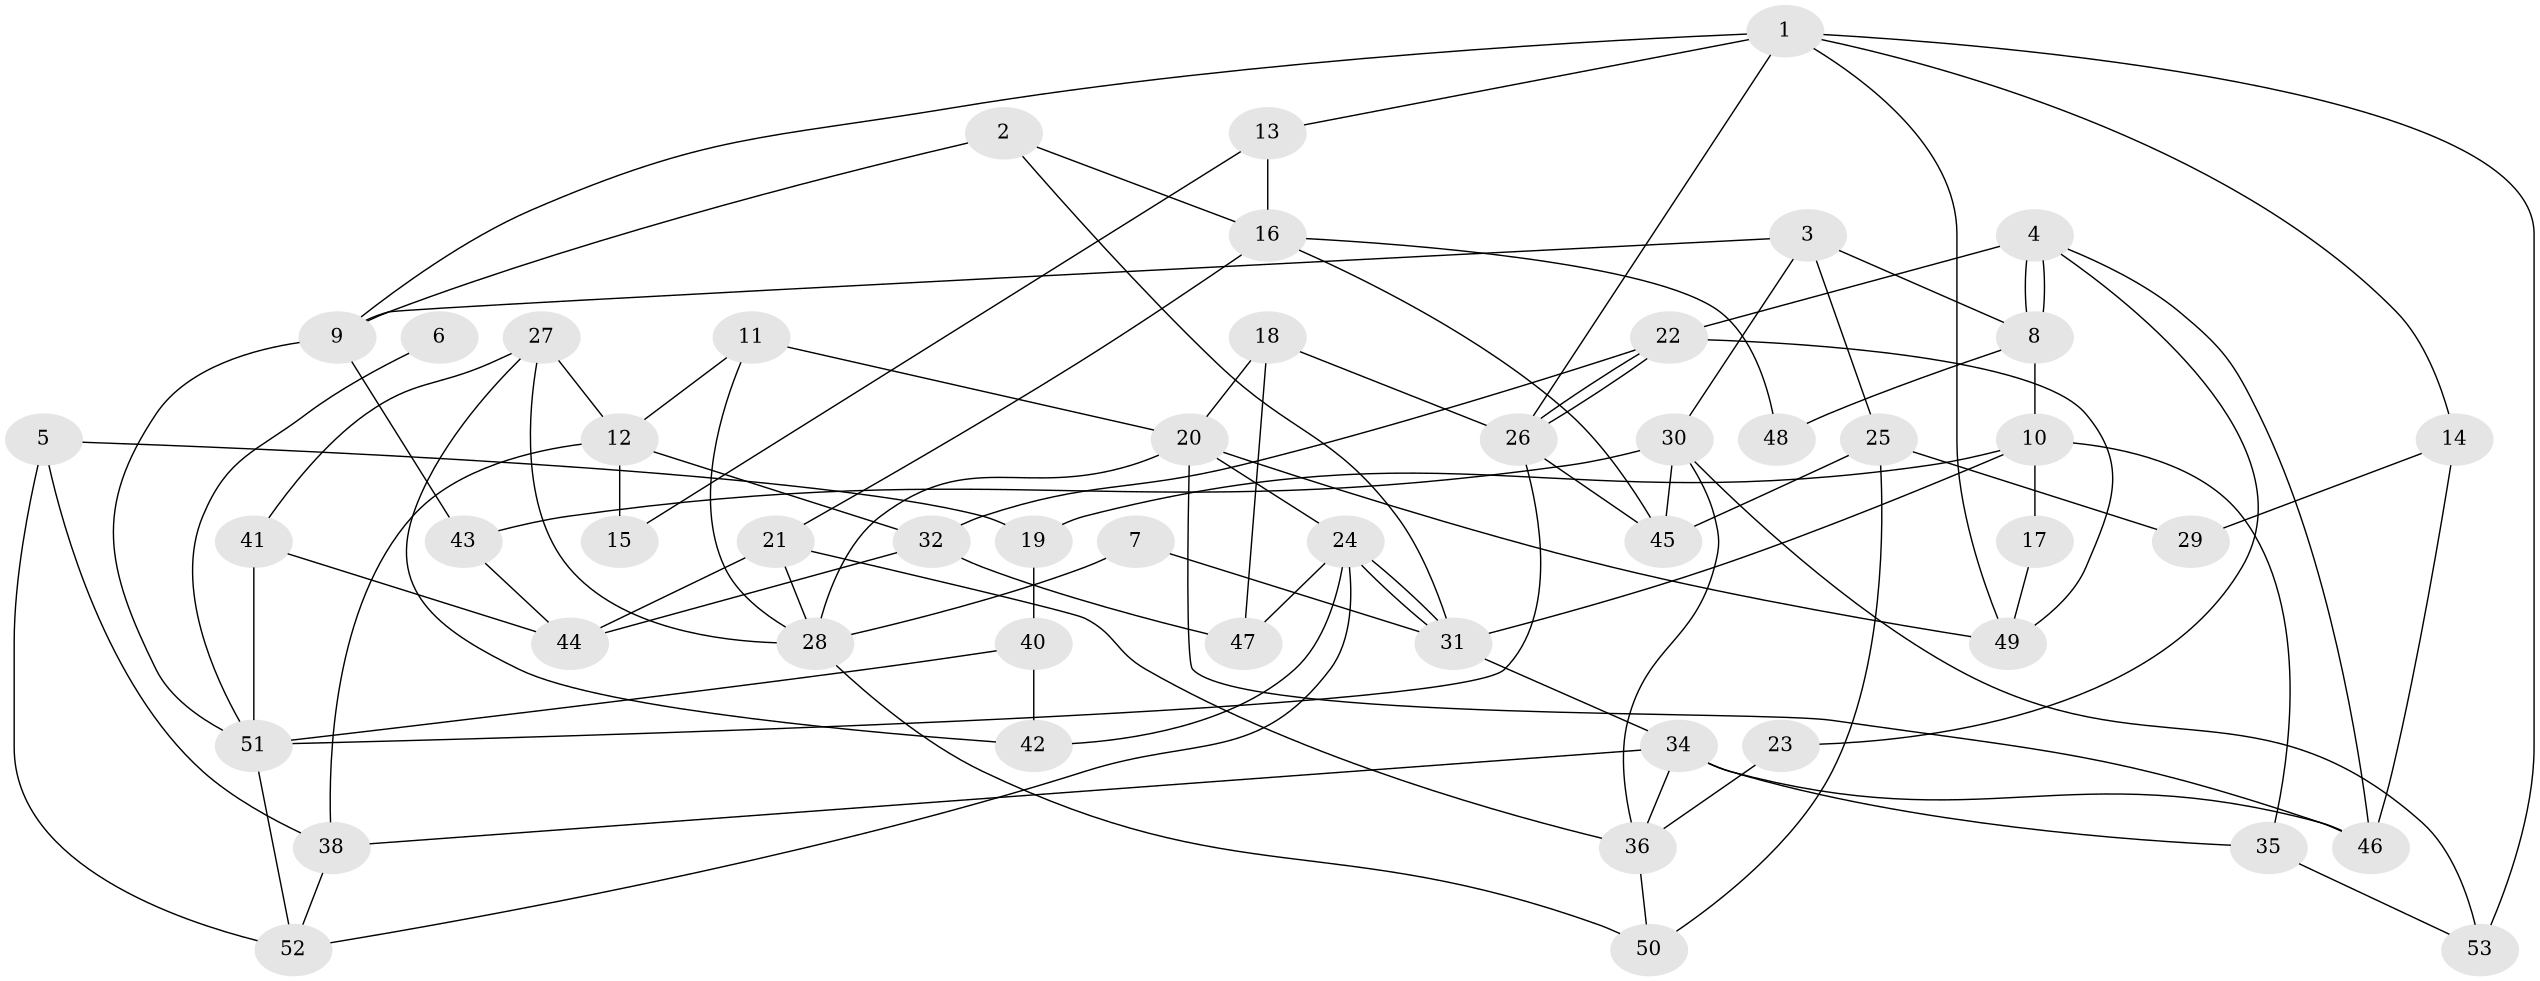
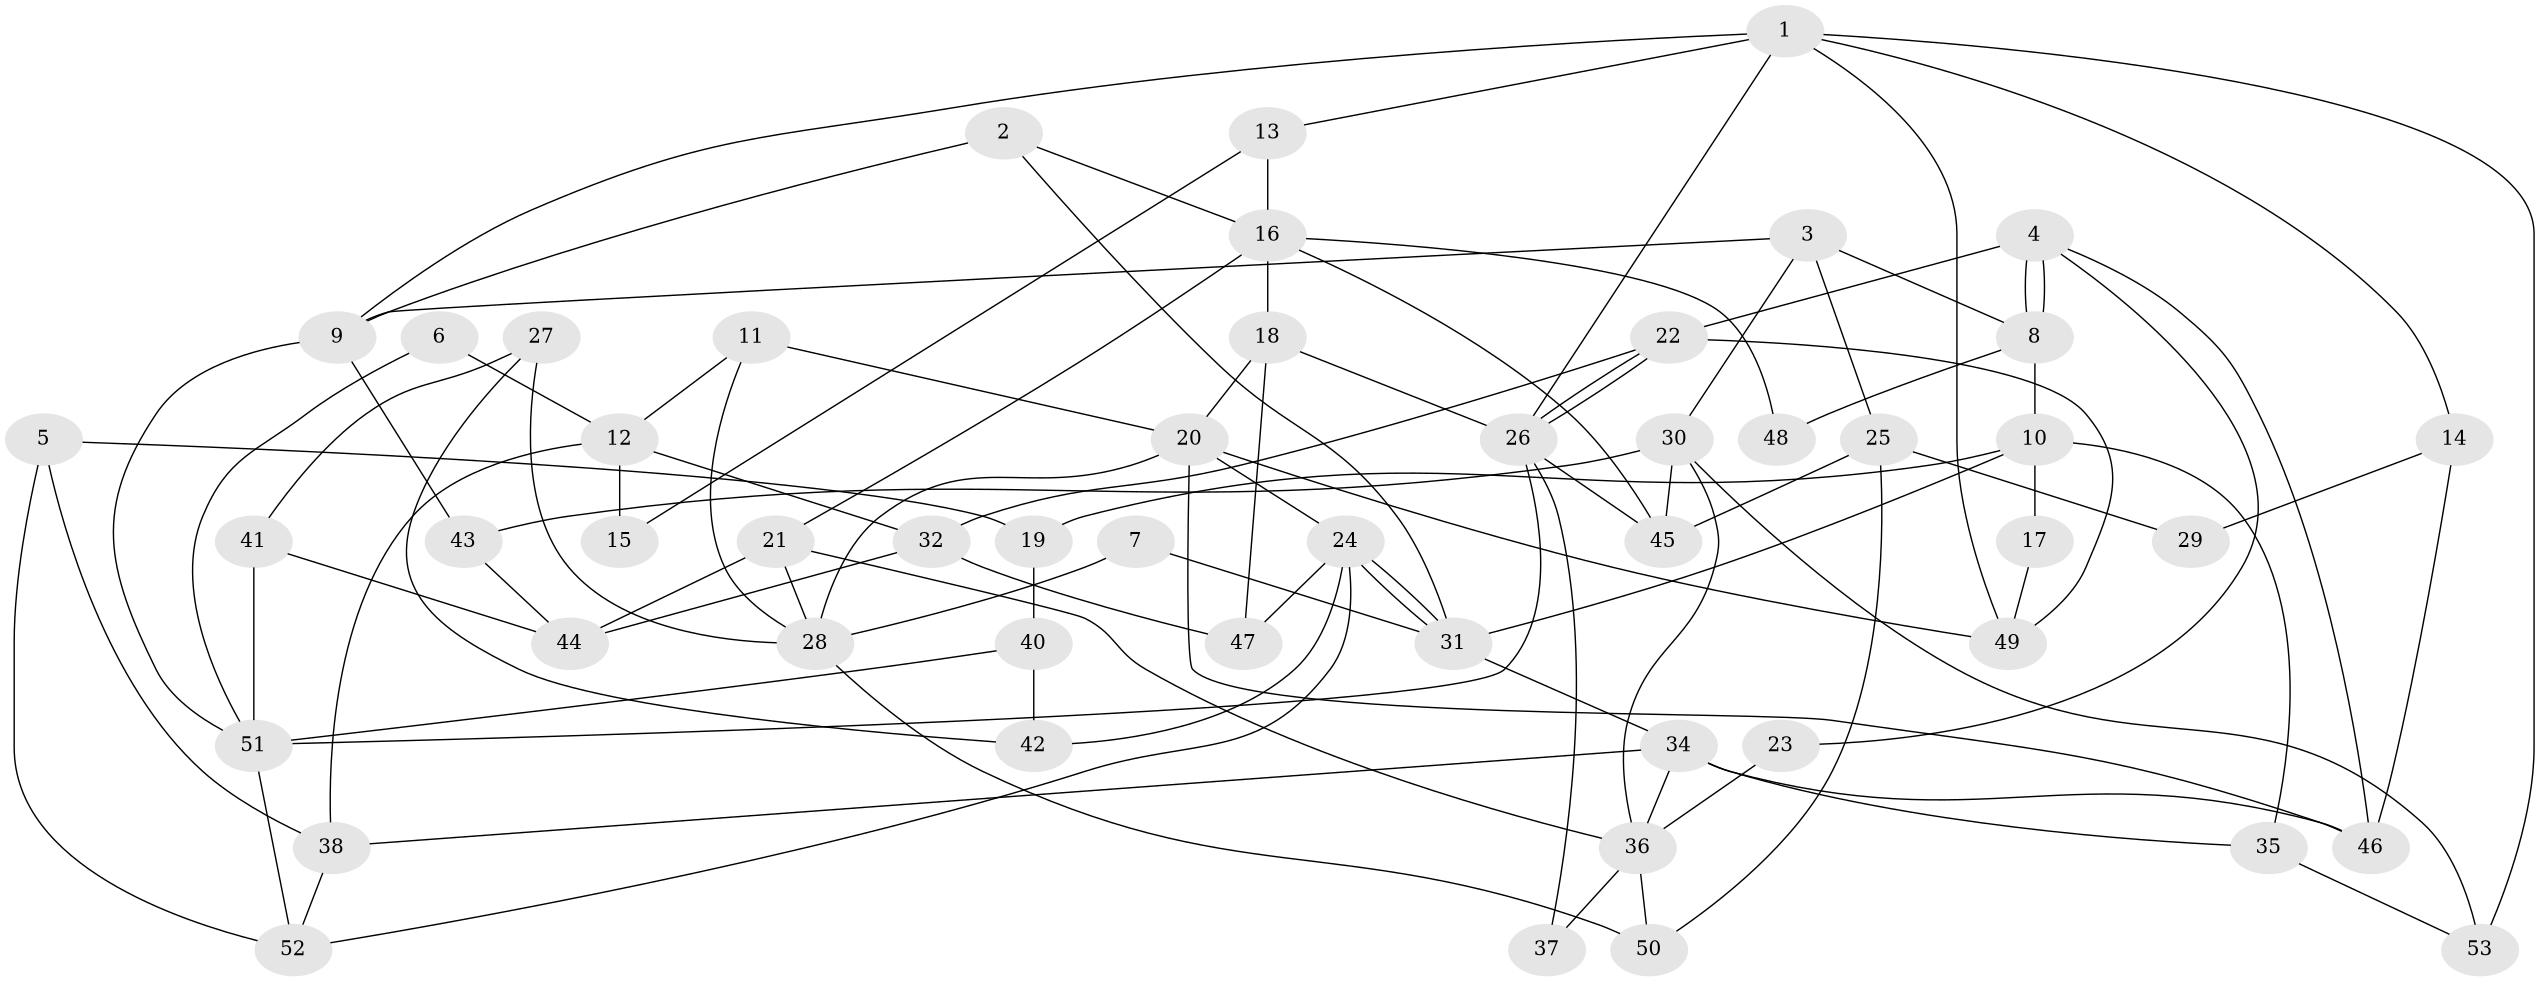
edge "16" -- "18": added
edge "27" -- "12": now "6" -- "12"
node "37": added
